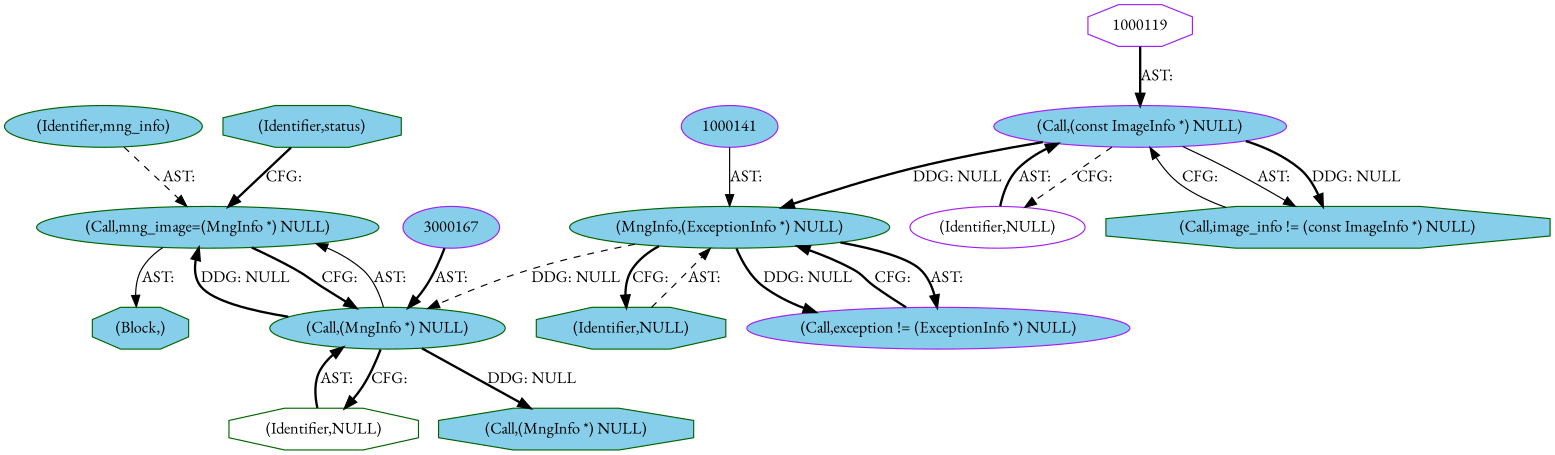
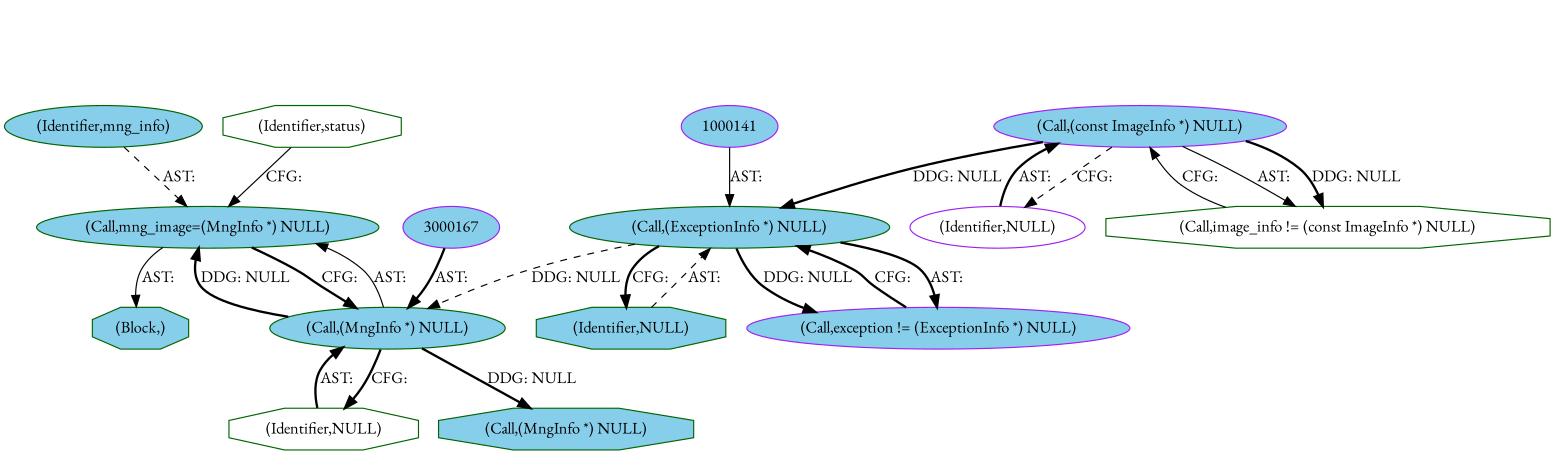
node "1000119": removed
node "(Identifier,status)": fillcolor skyblue -> white
edge "(Identifier,status)" -> "(Call,mng_image=(MngInfo *) NULL)": style bold -> solid
node "(MngInfo,(ExceptionInfo *) NULL)": label "(MngInfo,(ExceptionInfo *) NULL)" -> "(Call,(ExceptionInfo *) NULL)"
node "(Call,image_info != (const ImageInfo *) NULL)": fillcolor skyblue -> white
